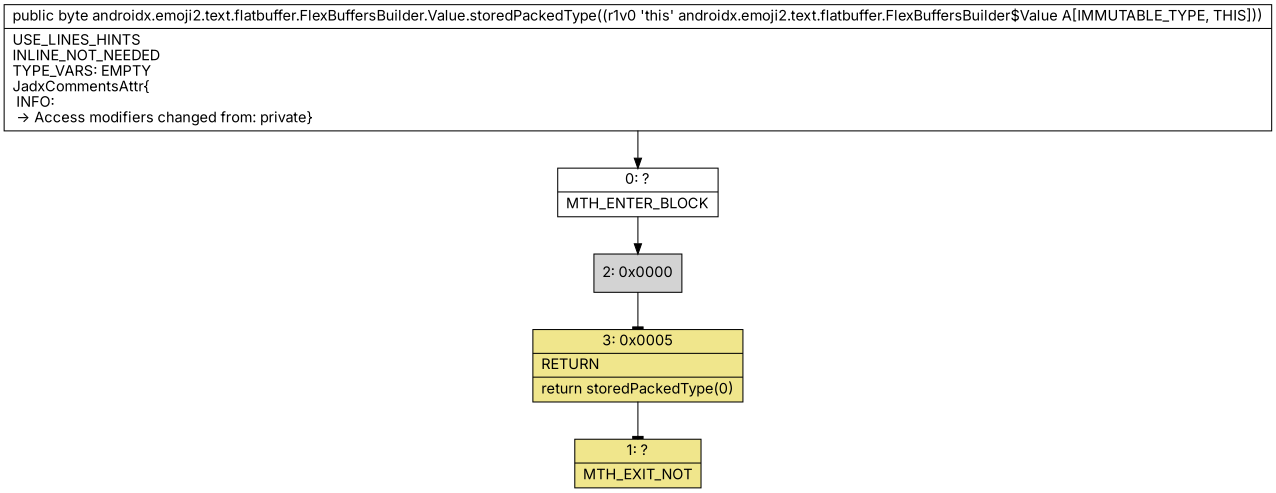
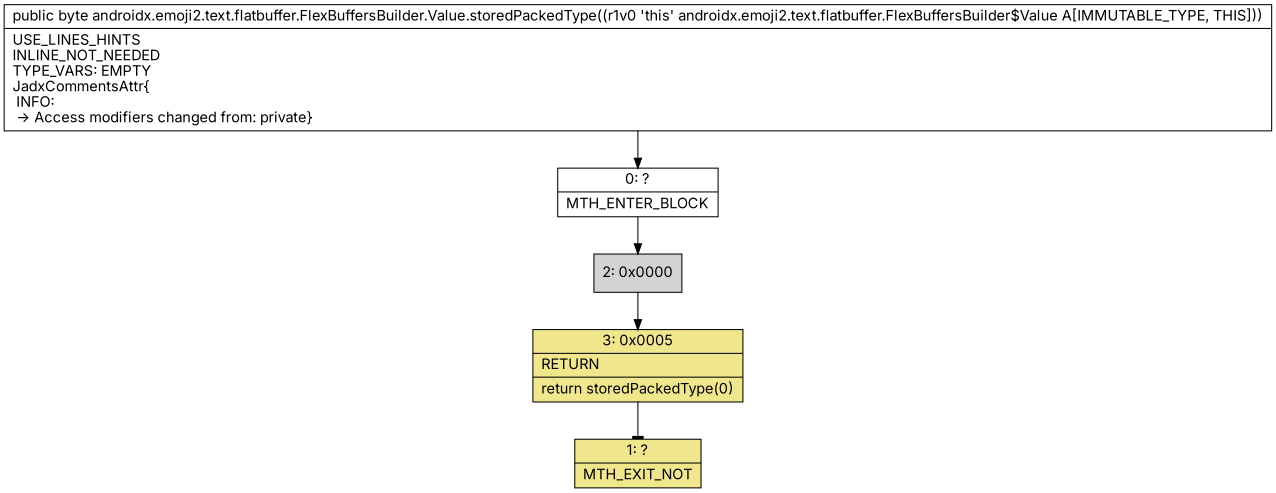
edge "2: 0x0000" -> "3: 0x0005": arrowhead tee -> normal
